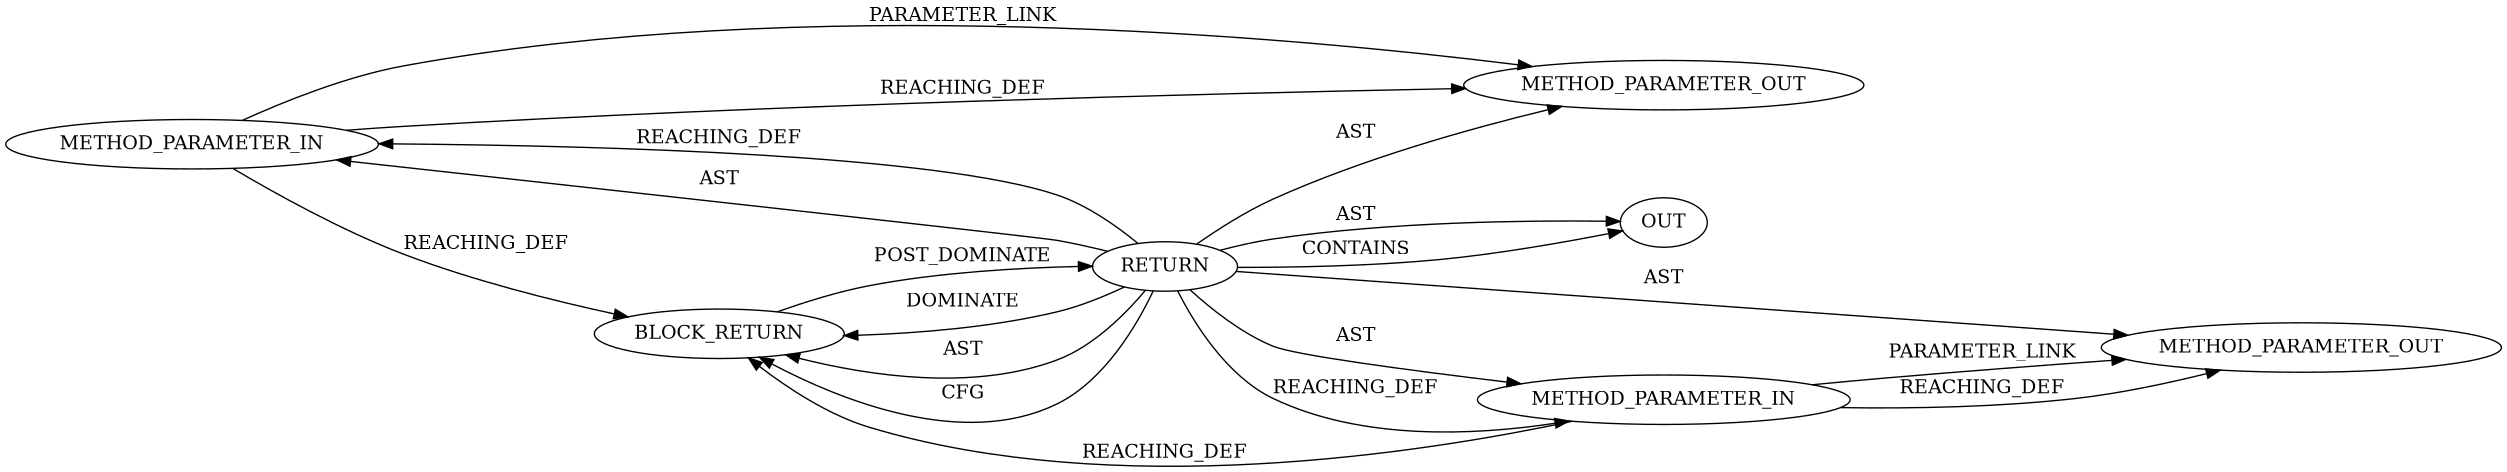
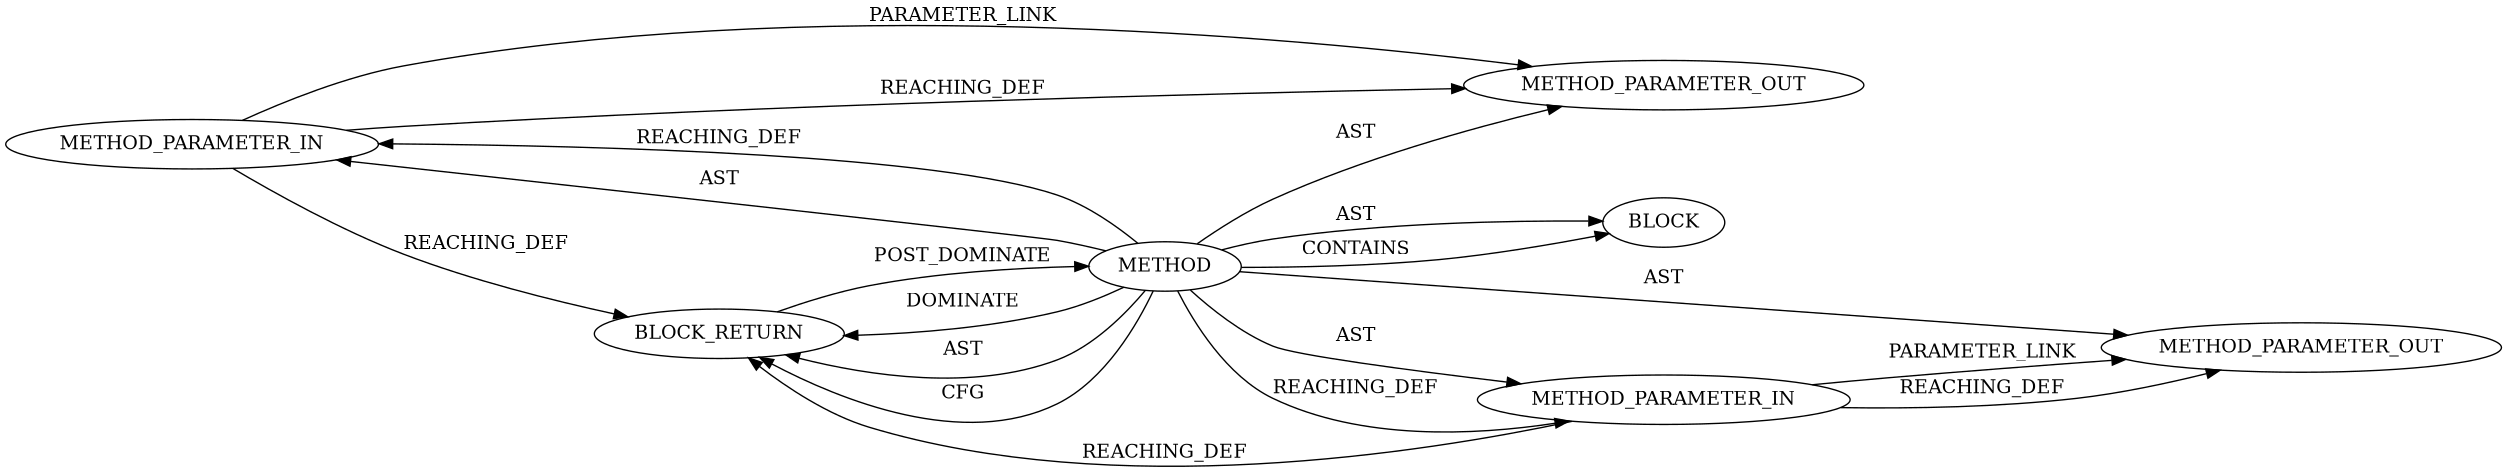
node "OUT": label "OUT" -> "BLOCK"
node "RETURN": label "RETURN" -> "METHOD"
